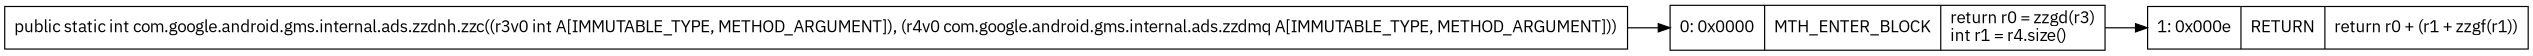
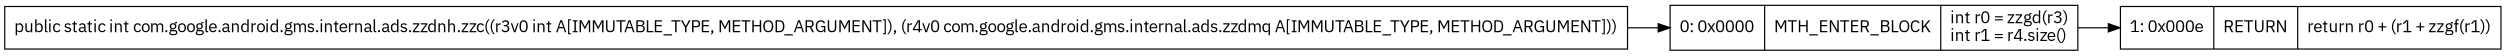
node "0: 0x0000": text "return r0 = zzgd(r3)" -> "int r0 = zzgd(r3)"
